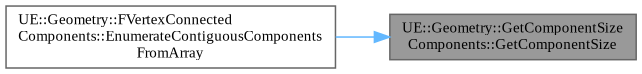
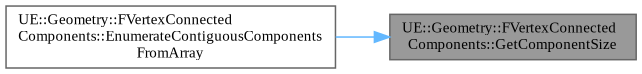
node "UE::Geometry::GetComponentSize Components::GetComponentSize": label "UE::Geometry::GetComponentSize Components::GetComponentSize" -> "UE::Geometry::FVertexConnected Components::GetComponentSize"
